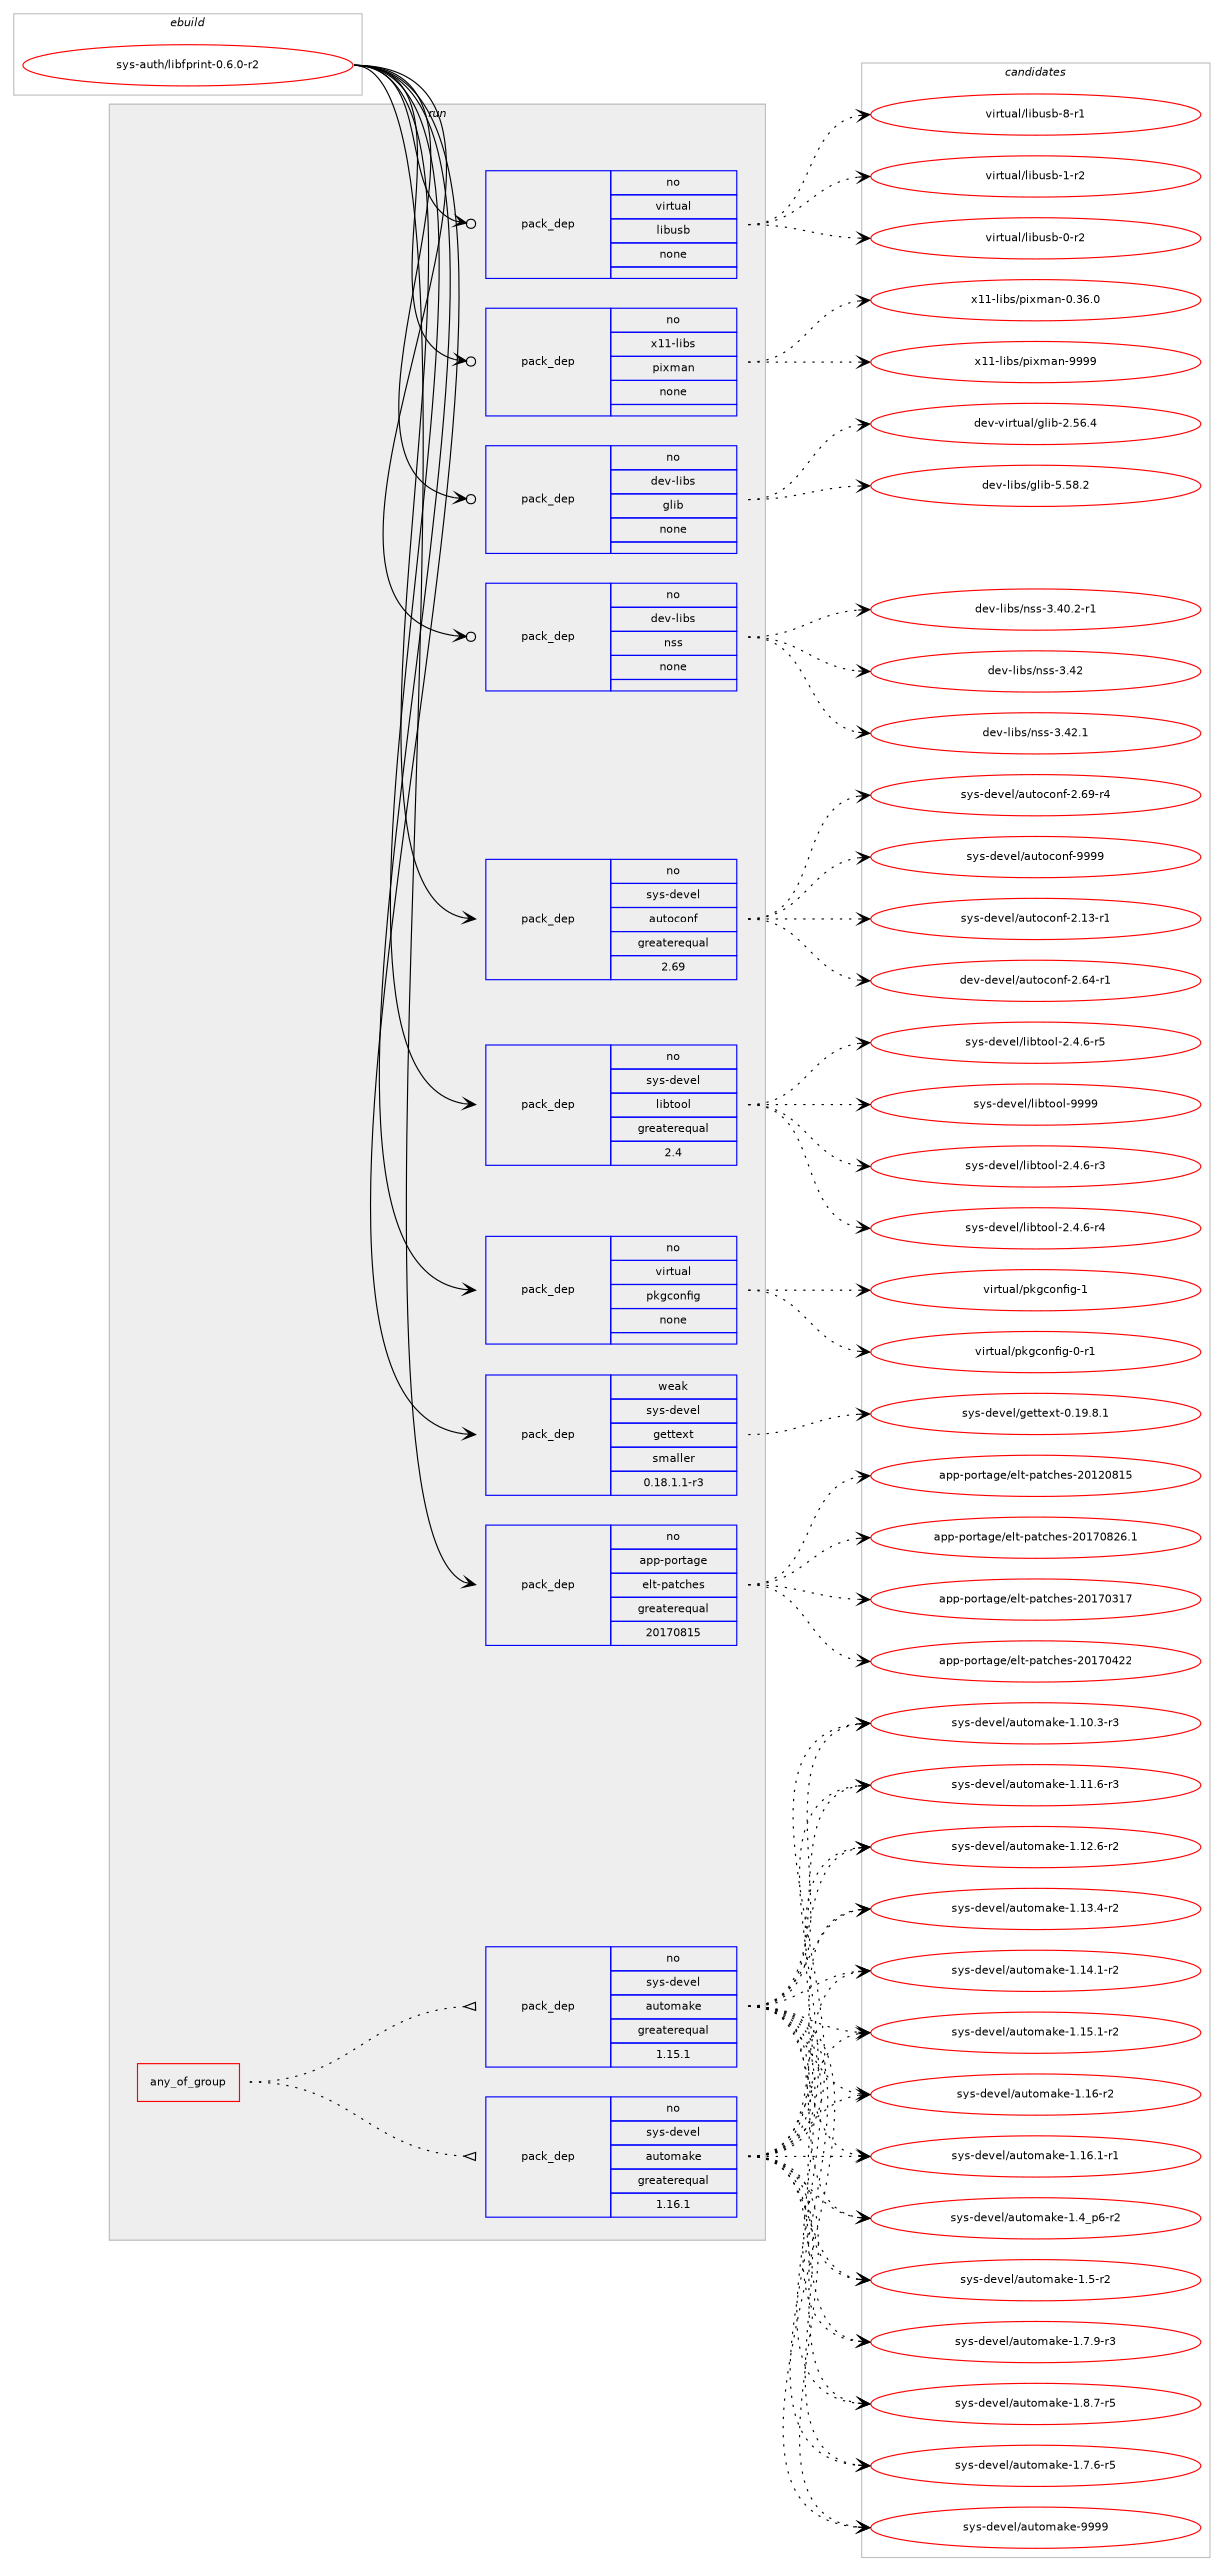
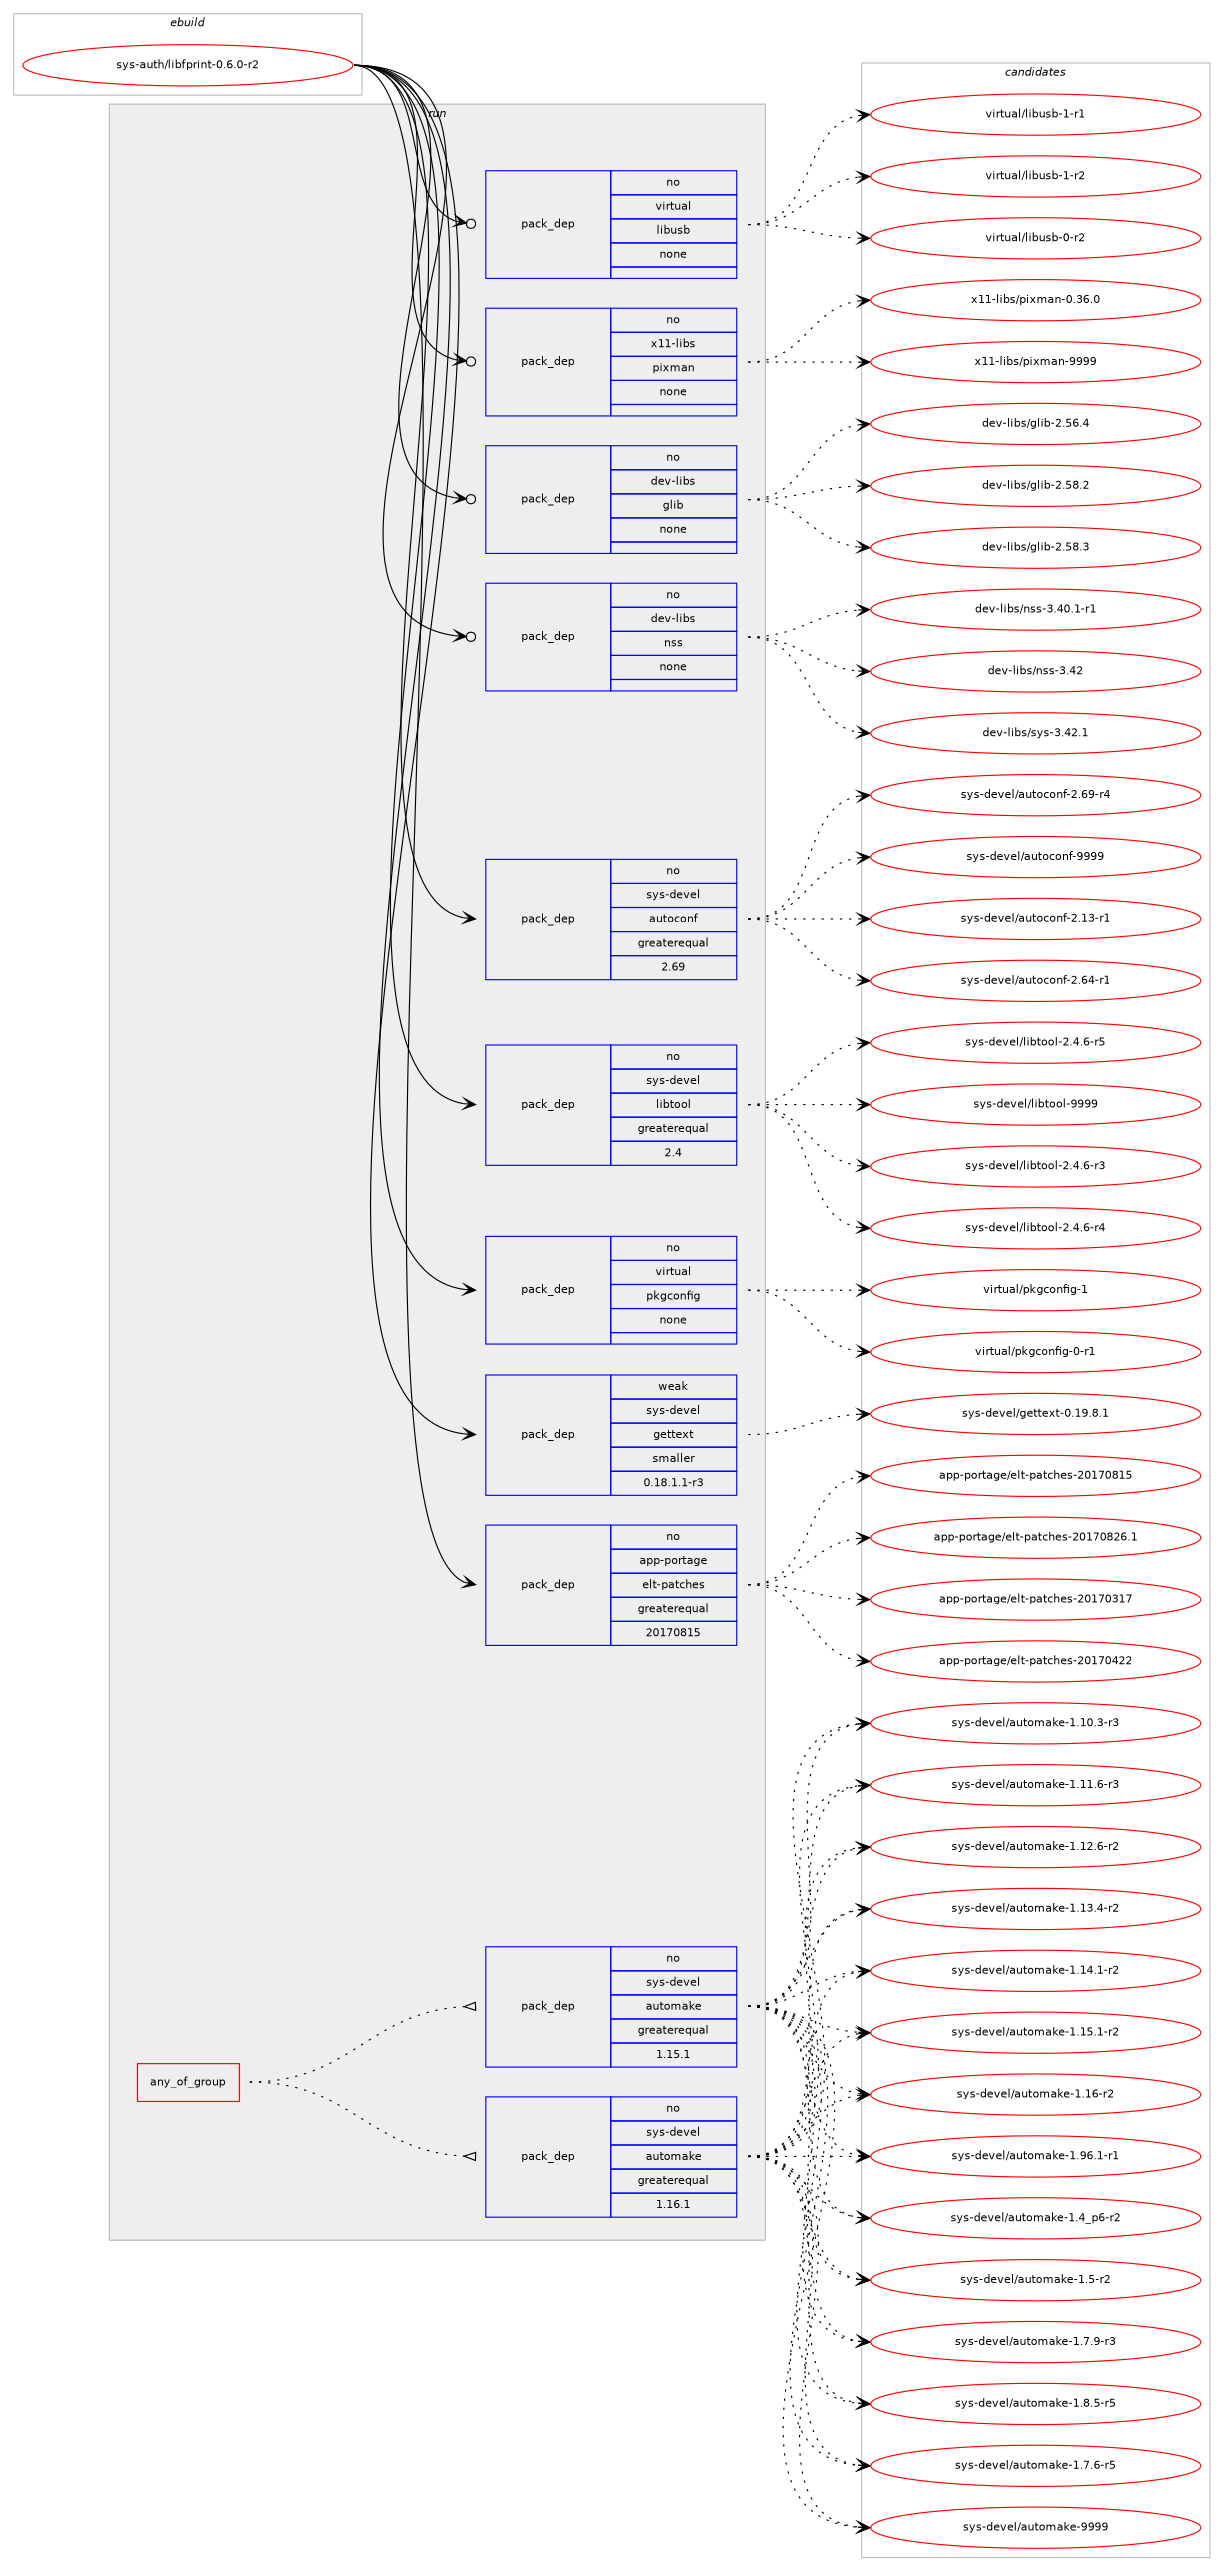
node "virtual/libusb-8-r1": label "virtual/libusb-8-r1" -> "virtual/libusb-1-r1"
node "dev-virtual/glib-2.56.4": label "dev-virtual/glib-2.56.4" -> "dev-libs/glib-2.56.4"
node "dev-libs/glib-5.58.2": label "dev-libs/glib-5.58.2" -> "dev-libs/glib-2.58.2"
node "dev-libs/glib-2.58.3": added
node "dev-libs/nss-3.40.2-r1": label "dev-libs/nss-3.40.2-r1" -> "dev-libs/nss-3.40.1-r1"
node "dev-libs/nss-3.42.1": label "dev-libs/nss-3.42.1" -> "dev-libs/sys-3.42.1"
node "dev-devel/autoconf-2.64-r1": label "dev-devel/autoconf-2.64-r1" -> "sys-devel/autoconf-2.64-r1"
node "app-portage/elt-patches-20120815": label "app-portage/elt-patches-20120815" -> "app-portage/elt-patches-20170815"
node "sys-devel/automake-1.16.1-r1": label "sys-devel/automake-1.16.1-r1" -> "sys-devel/automake-1.96.1-r1"
node "sys-devel/automake-1.8.7-r5": label "sys-devel/automake-1.8.7-r5" -> "sys-devel/automake-1.8.5-r5"
